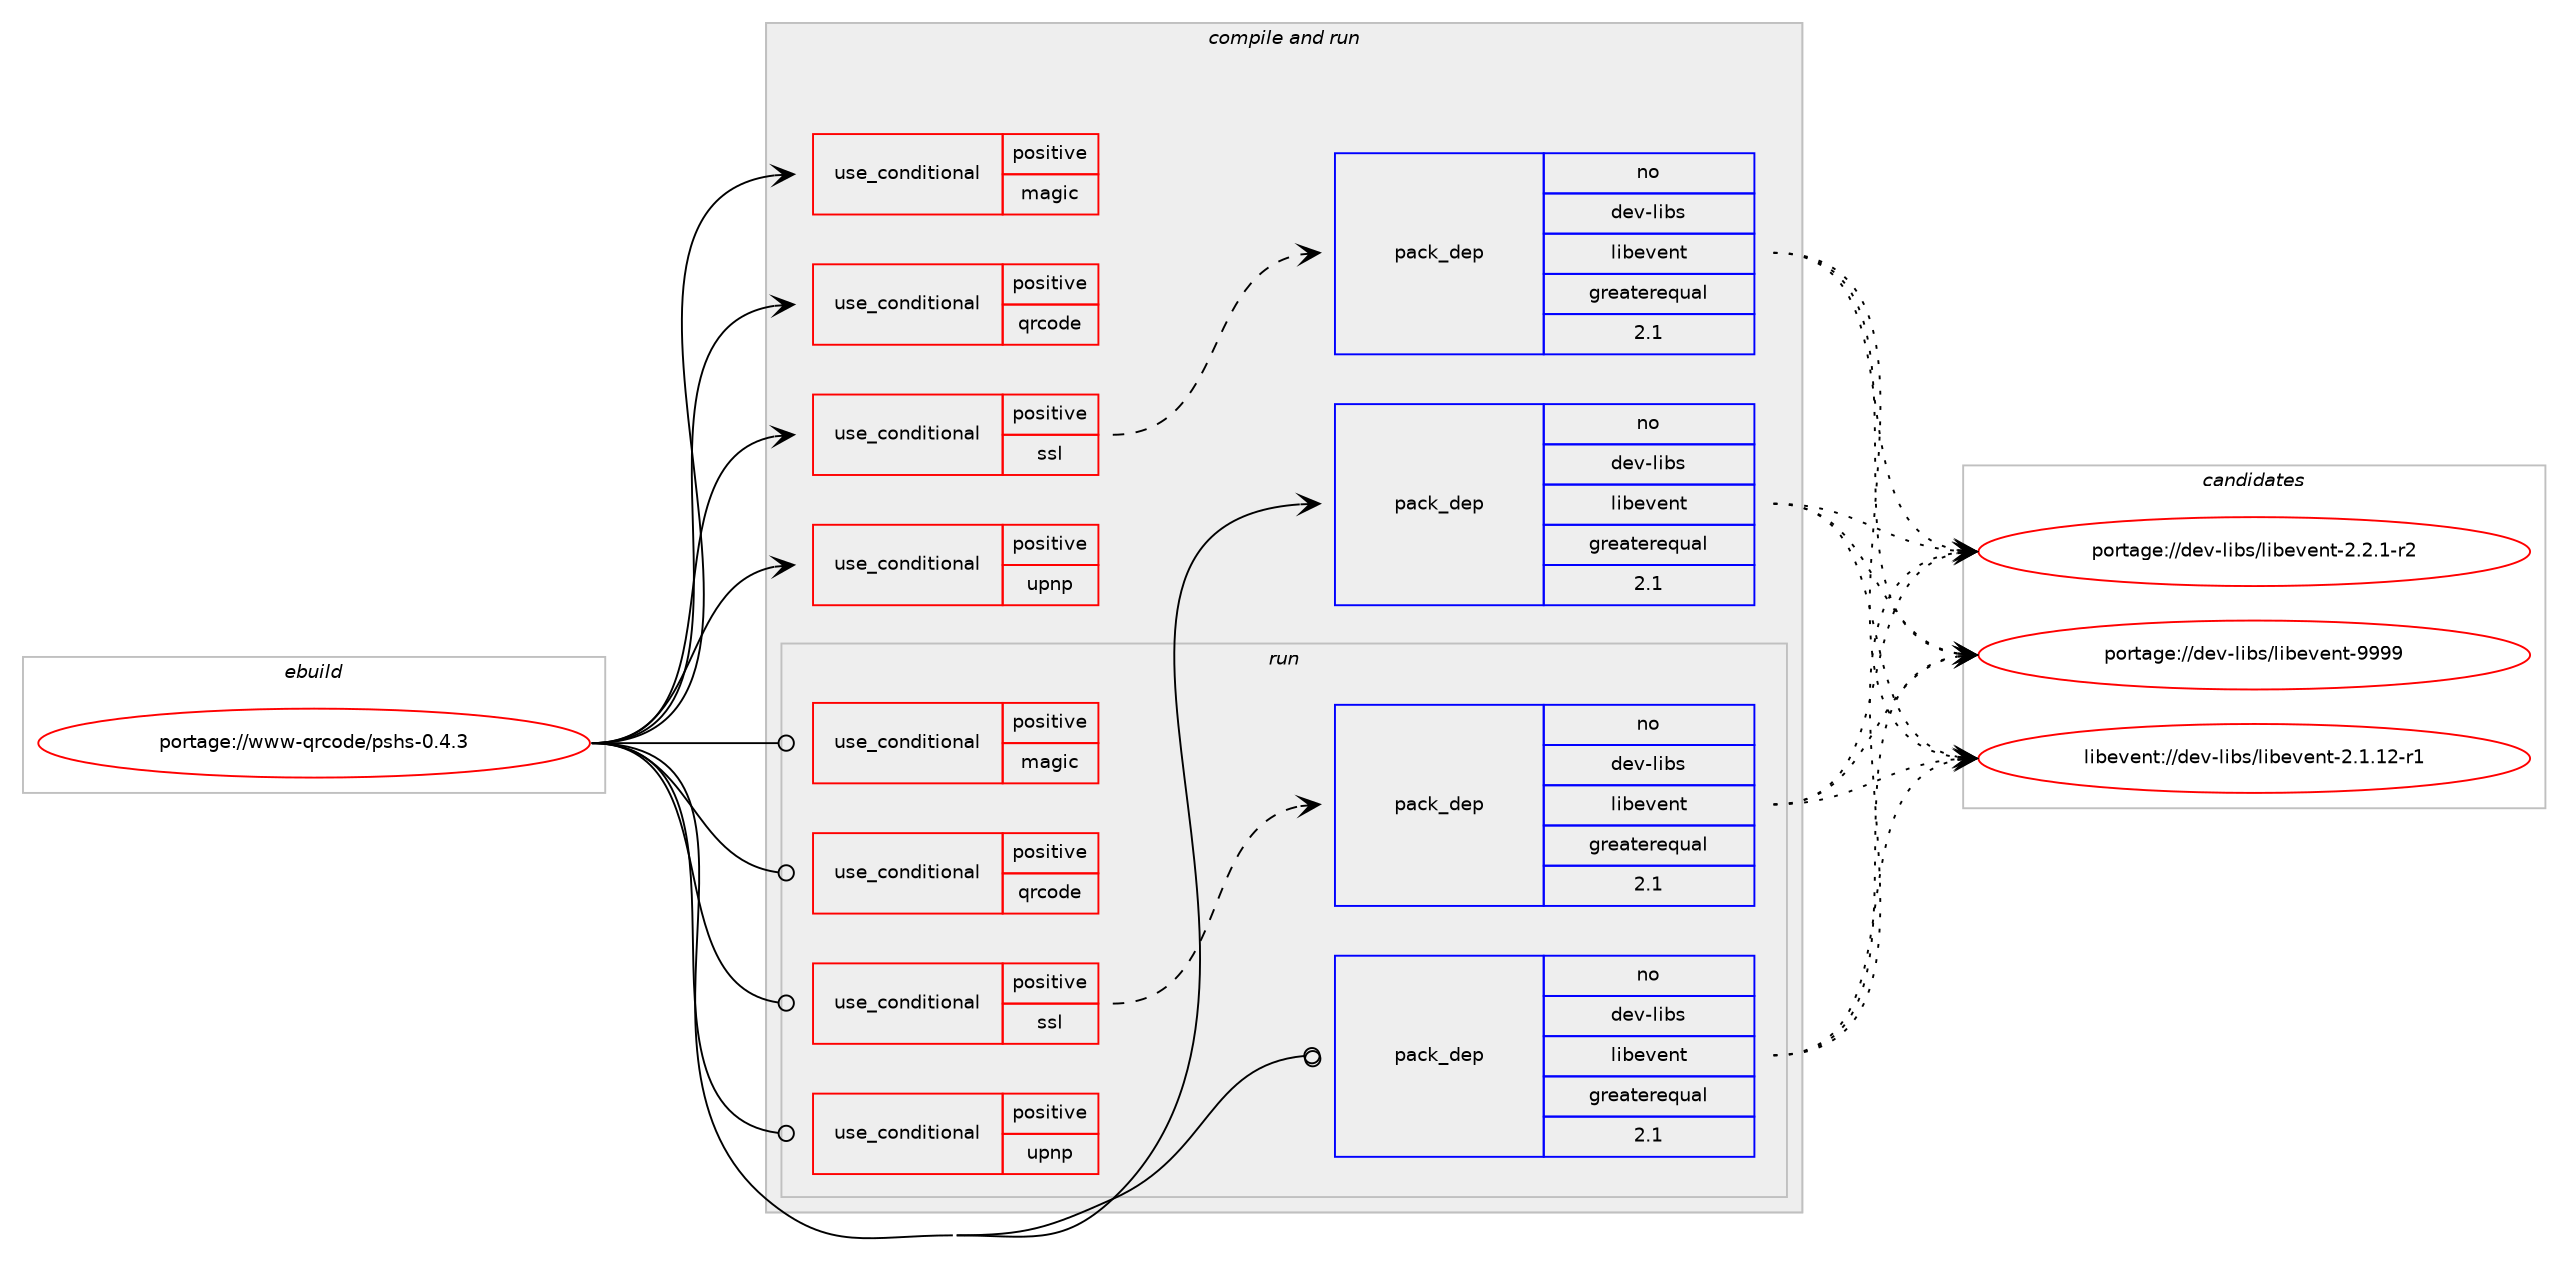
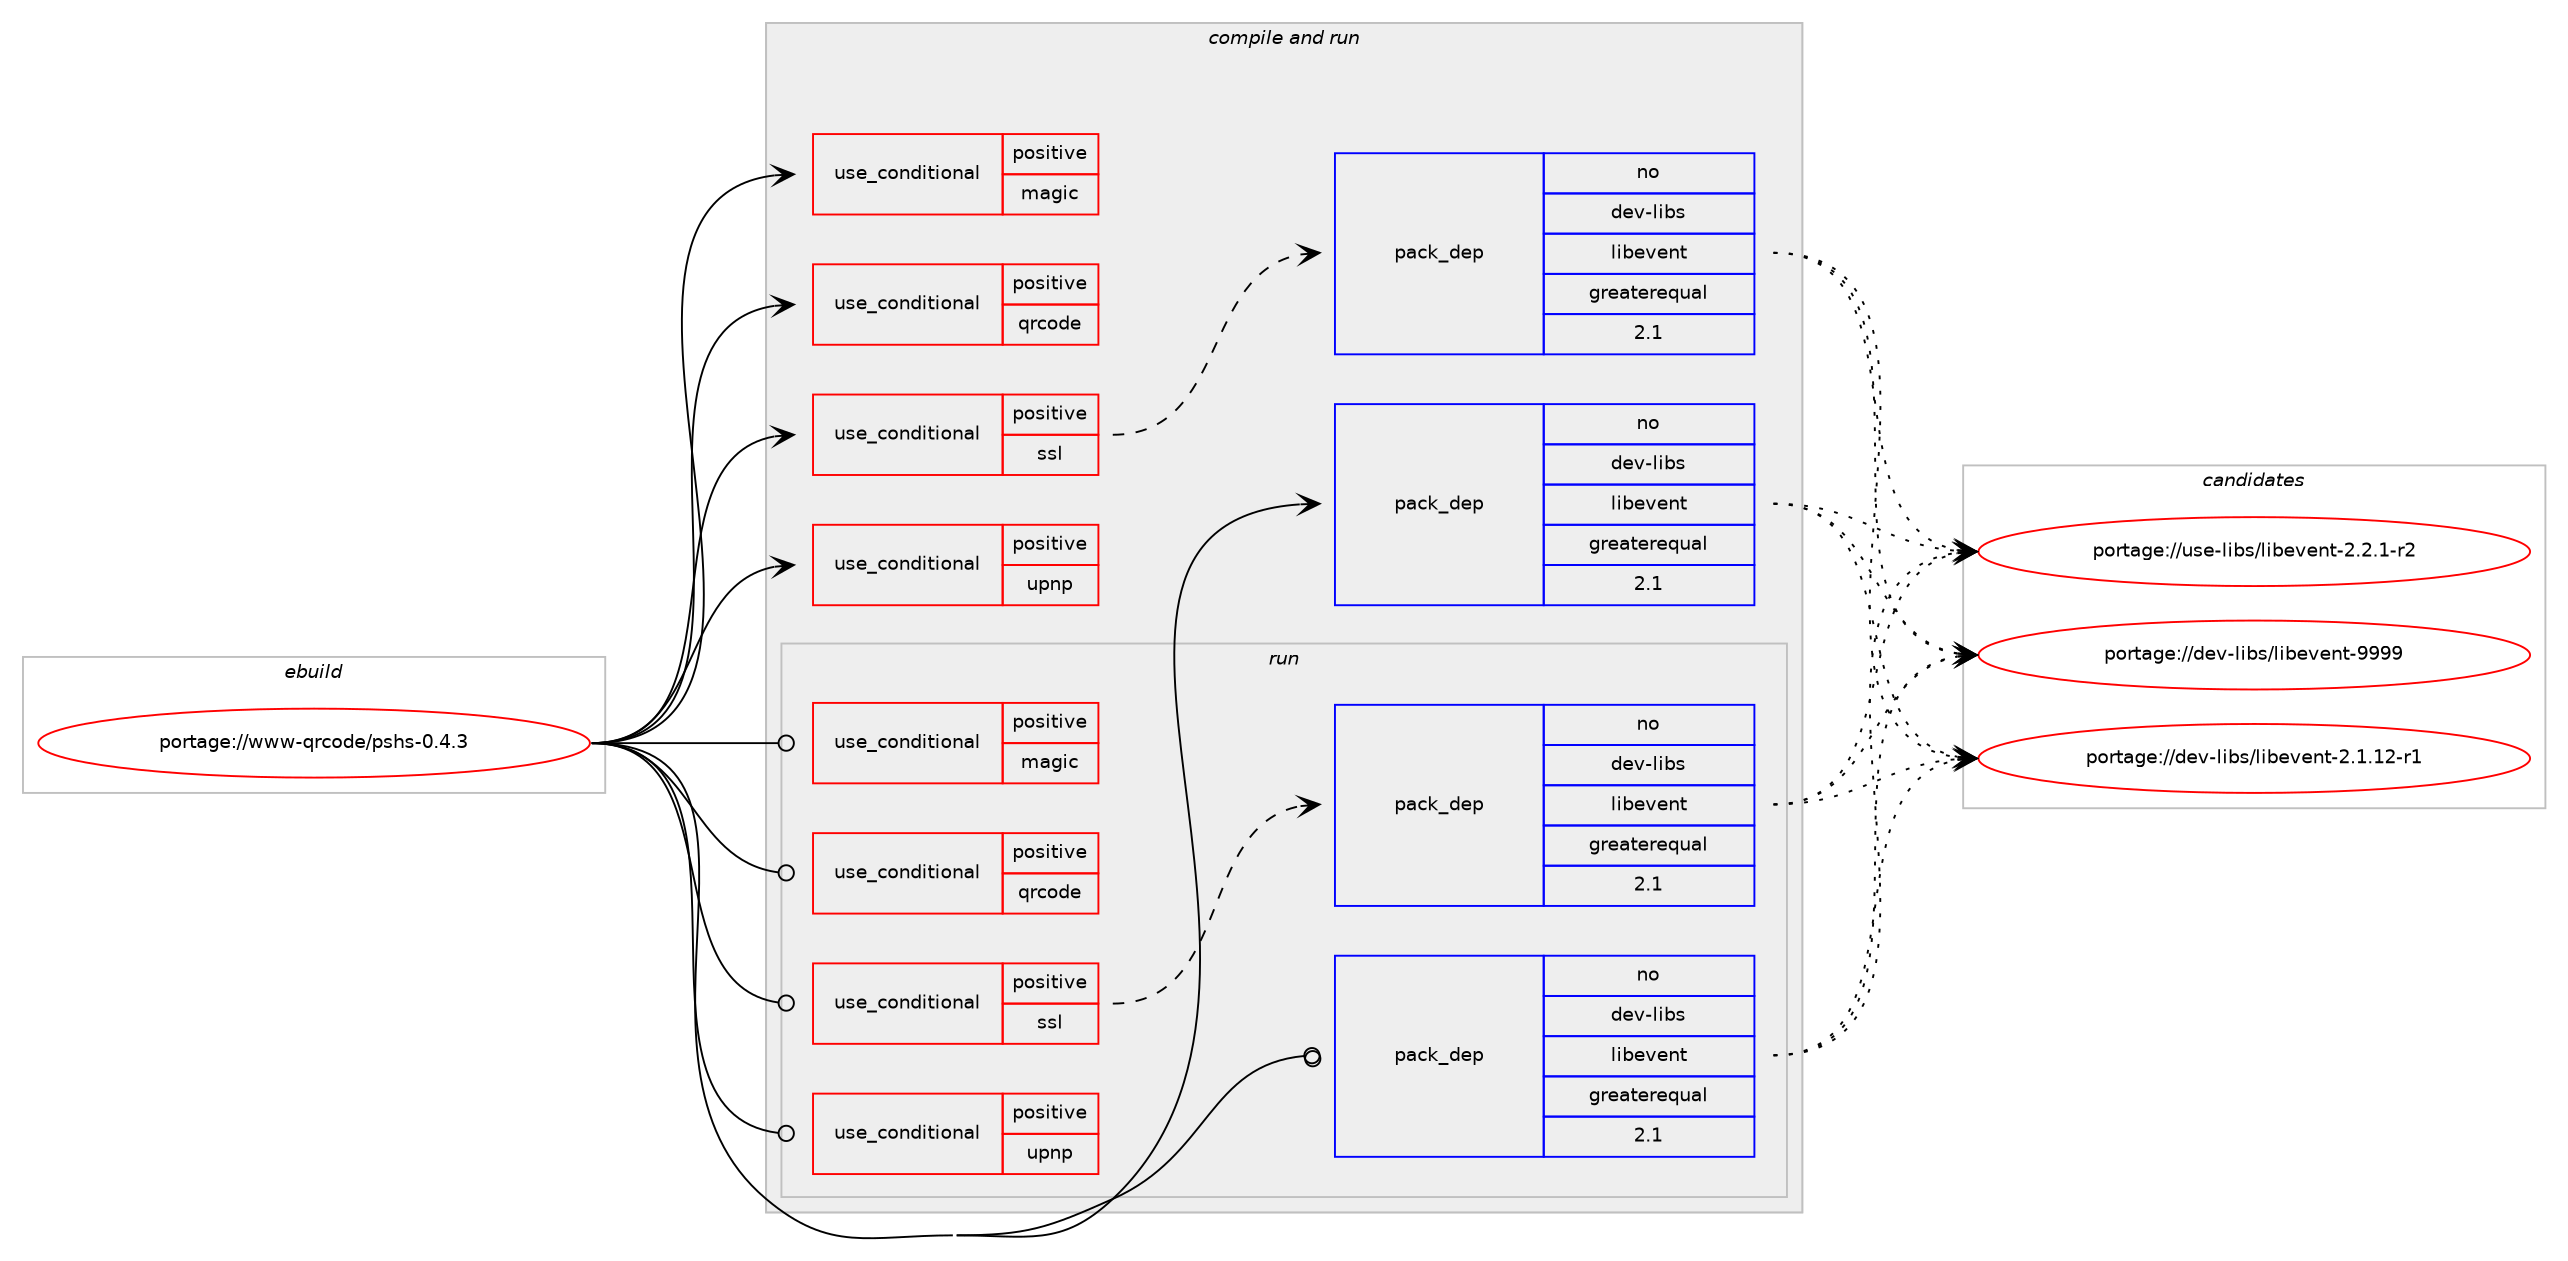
node "portage://dev-libs/libevent-2.2.1-r2": label "portage://dev-libs/libevent-2.2.1-r2" -> "portage://use-libs/libevent-2.2.1-r2"
node "libevent://dev-libs/libevent-2.1.12-r1": label "libevent://dev-libs/libevent-2.1.12-r1" -> "portage://dev-libs/libevent-2.1.12-r1"
